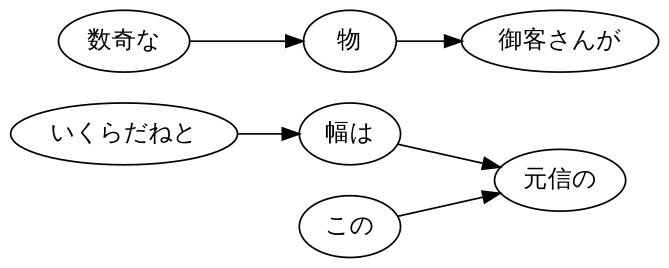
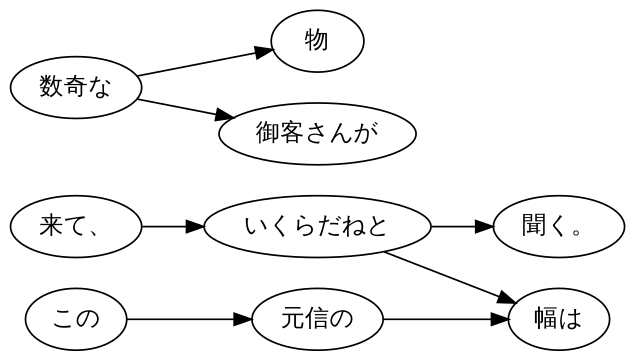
edge "物" -> "御客さんが": now "数奇な" -> "御客さんが"
edge "幅は" -> "元信の": reversed
node "来て、": added
node "聞く。": added
